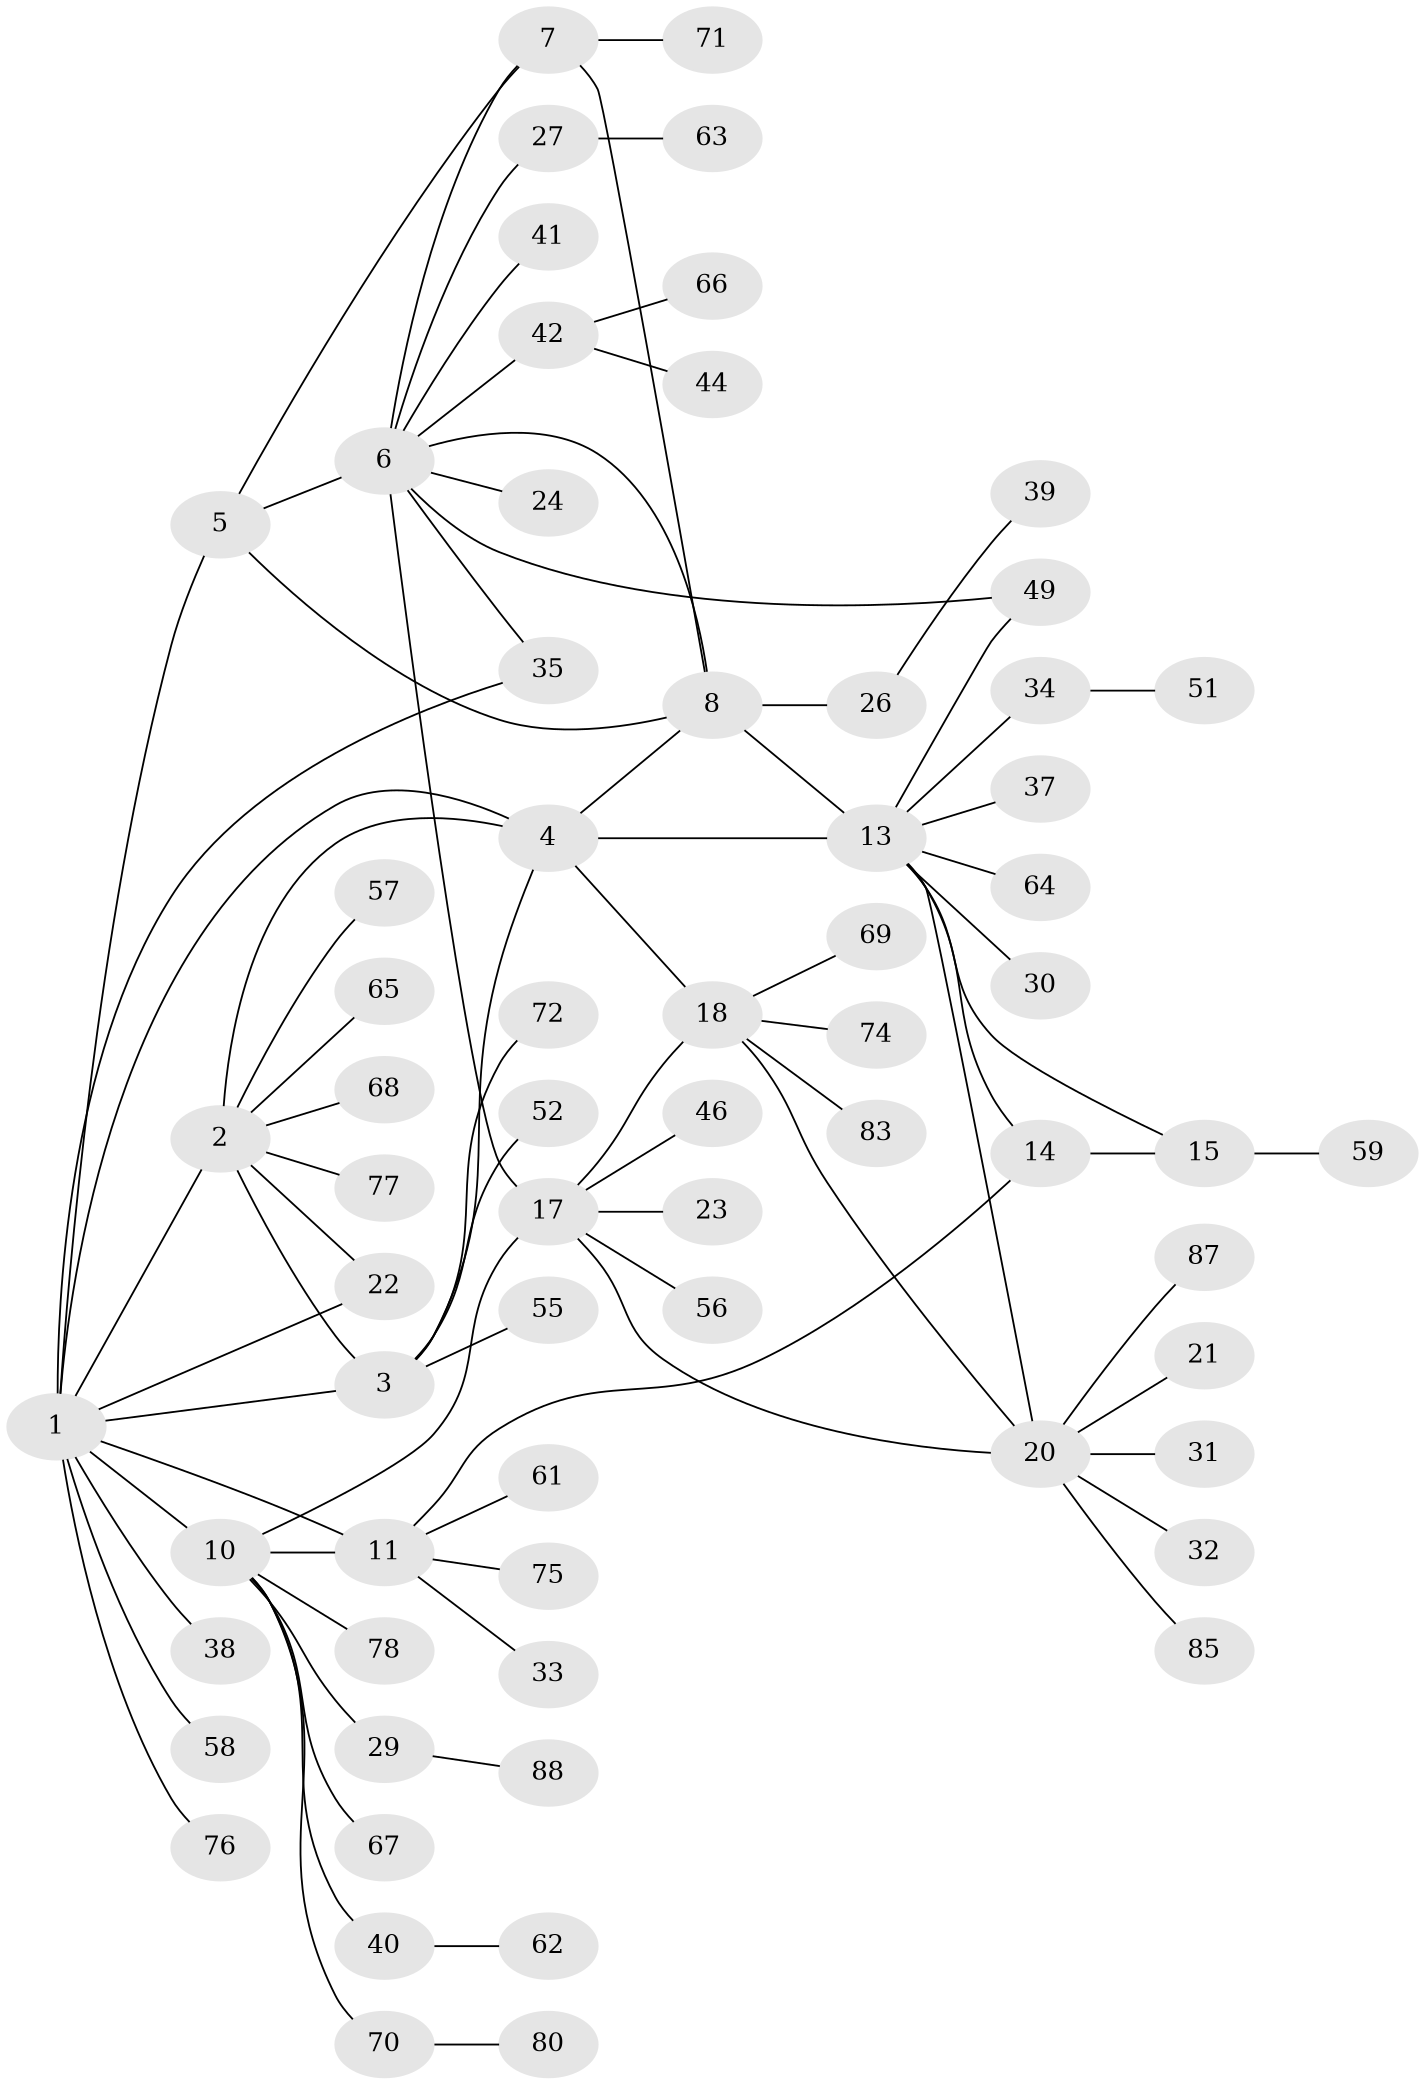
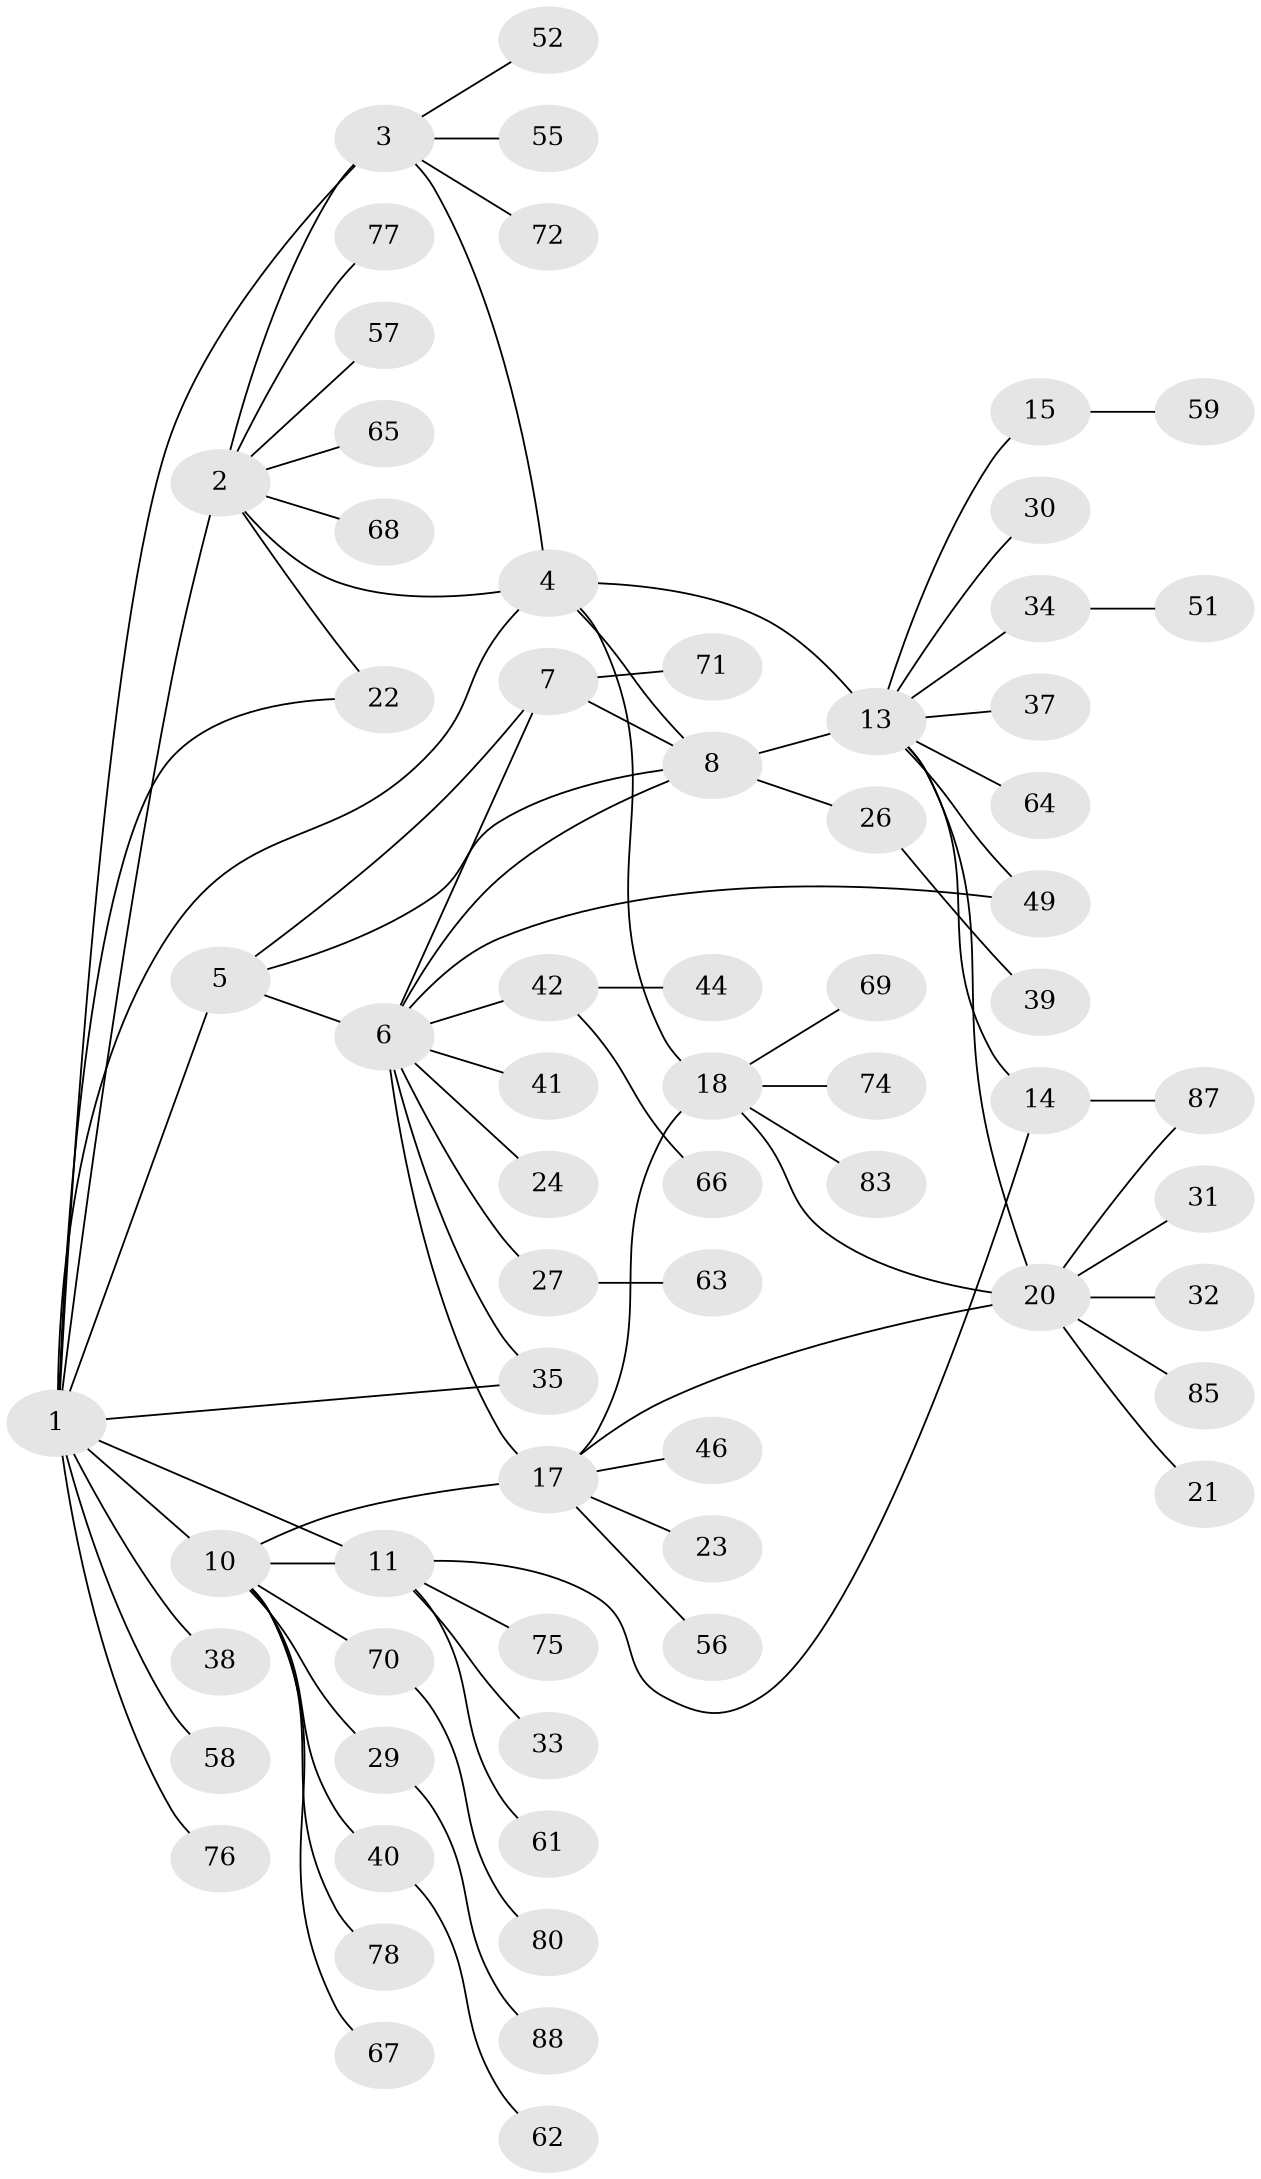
edge "14" -- "15": now "14" -- "87"
